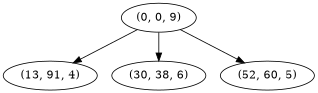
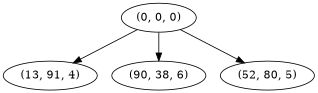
node "(0, 0, 9)": label "(0, 0, 9)" -> "(0, 0, 0)"
node "(30, 38, 6)": label "(30, 38, 6)" -> "(90, 38, 6)"
node "(52, 60, 5)": label "(52, 60, 5)" -> "(52, 80, 5)"
